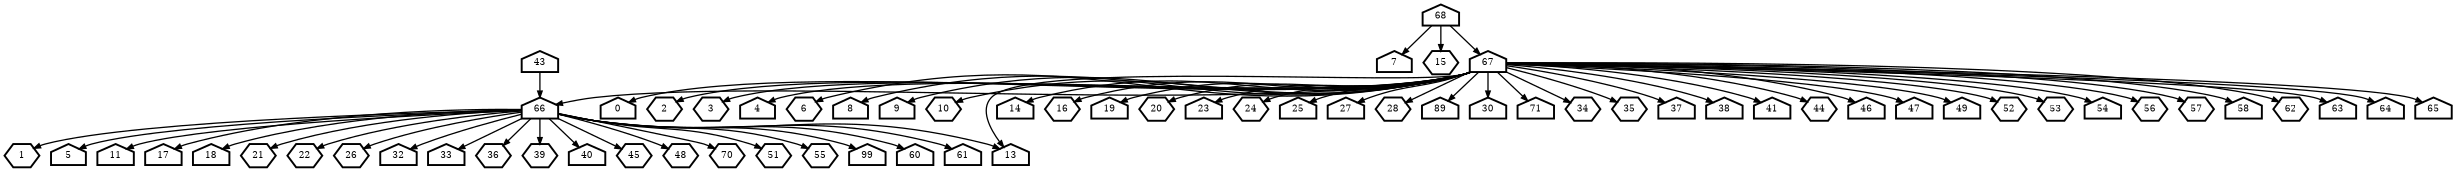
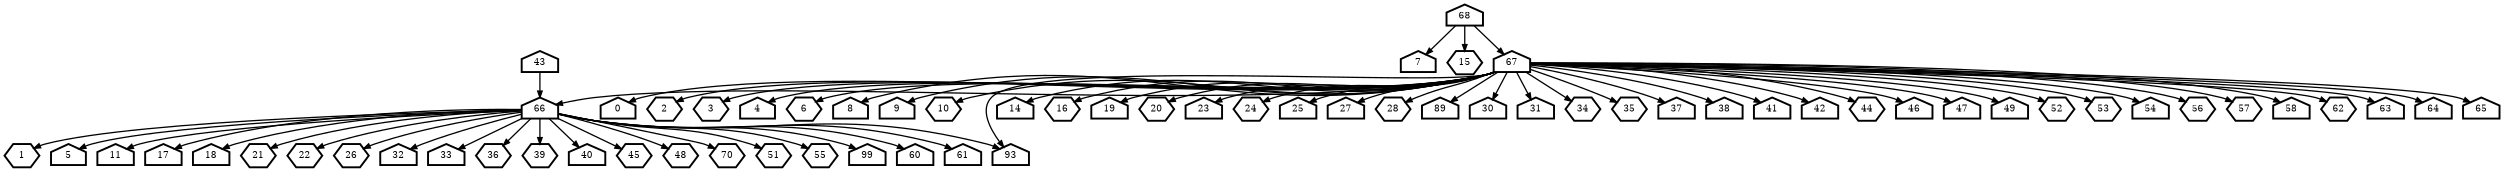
node "71": label "71" -> "31"
node "42": added
node "13": label "13" -> "93"
